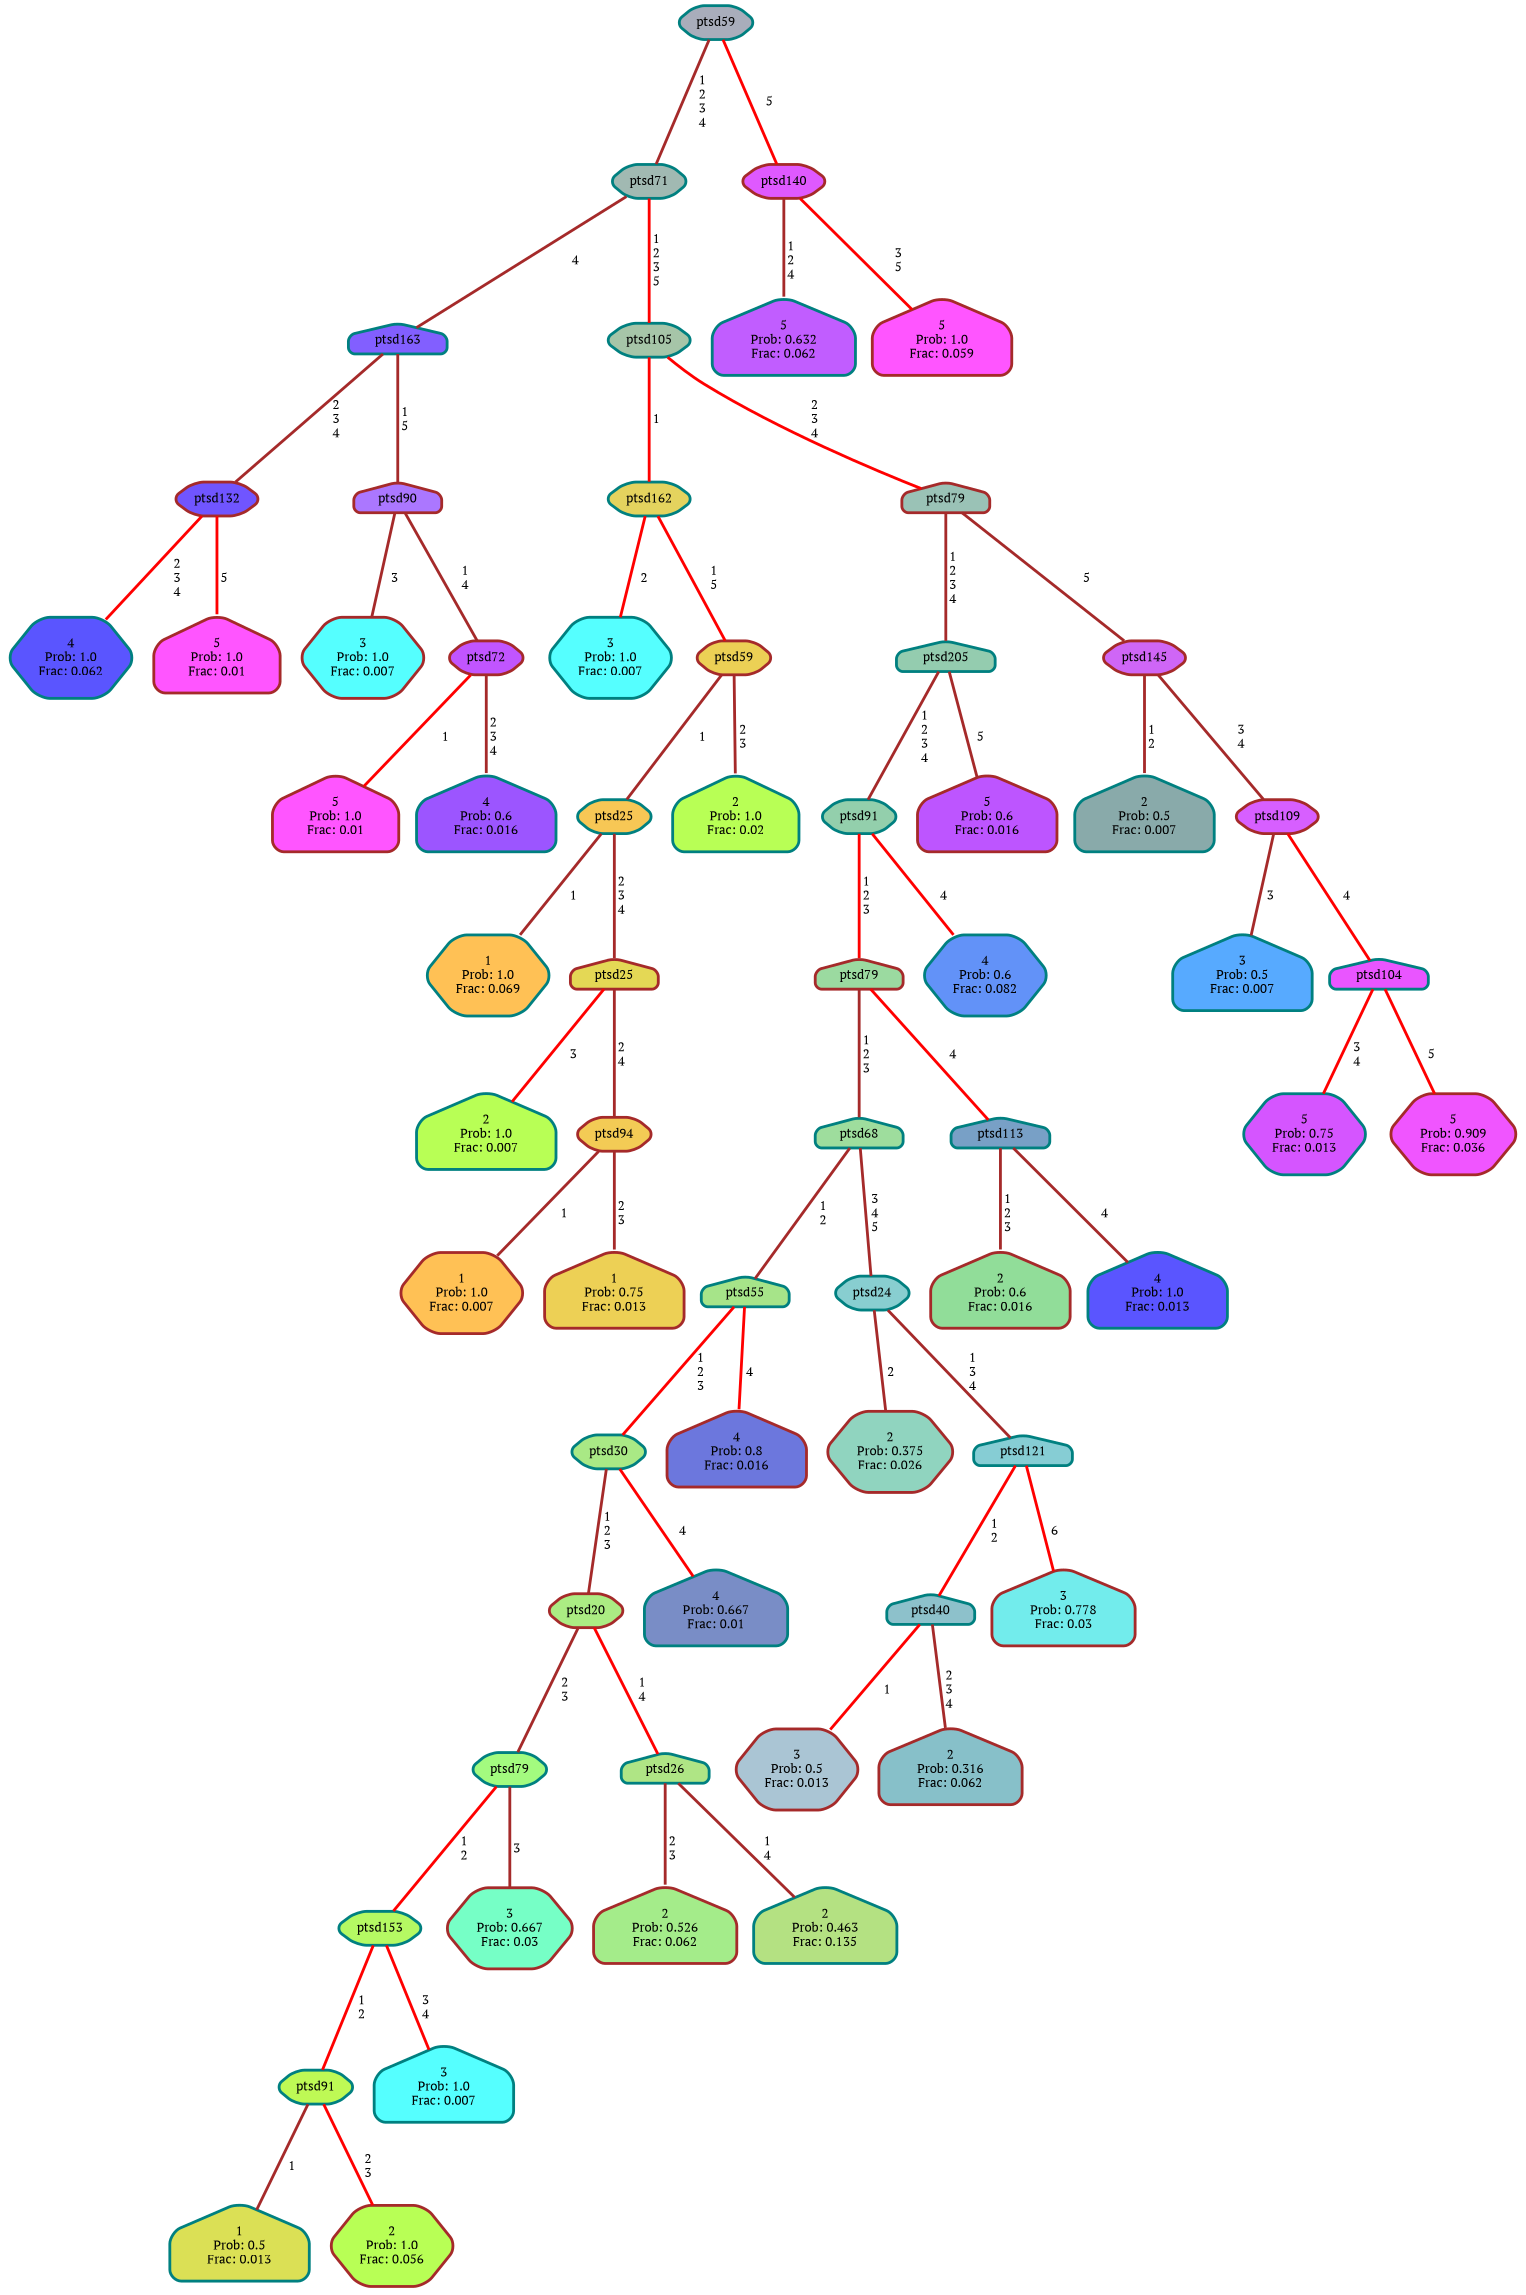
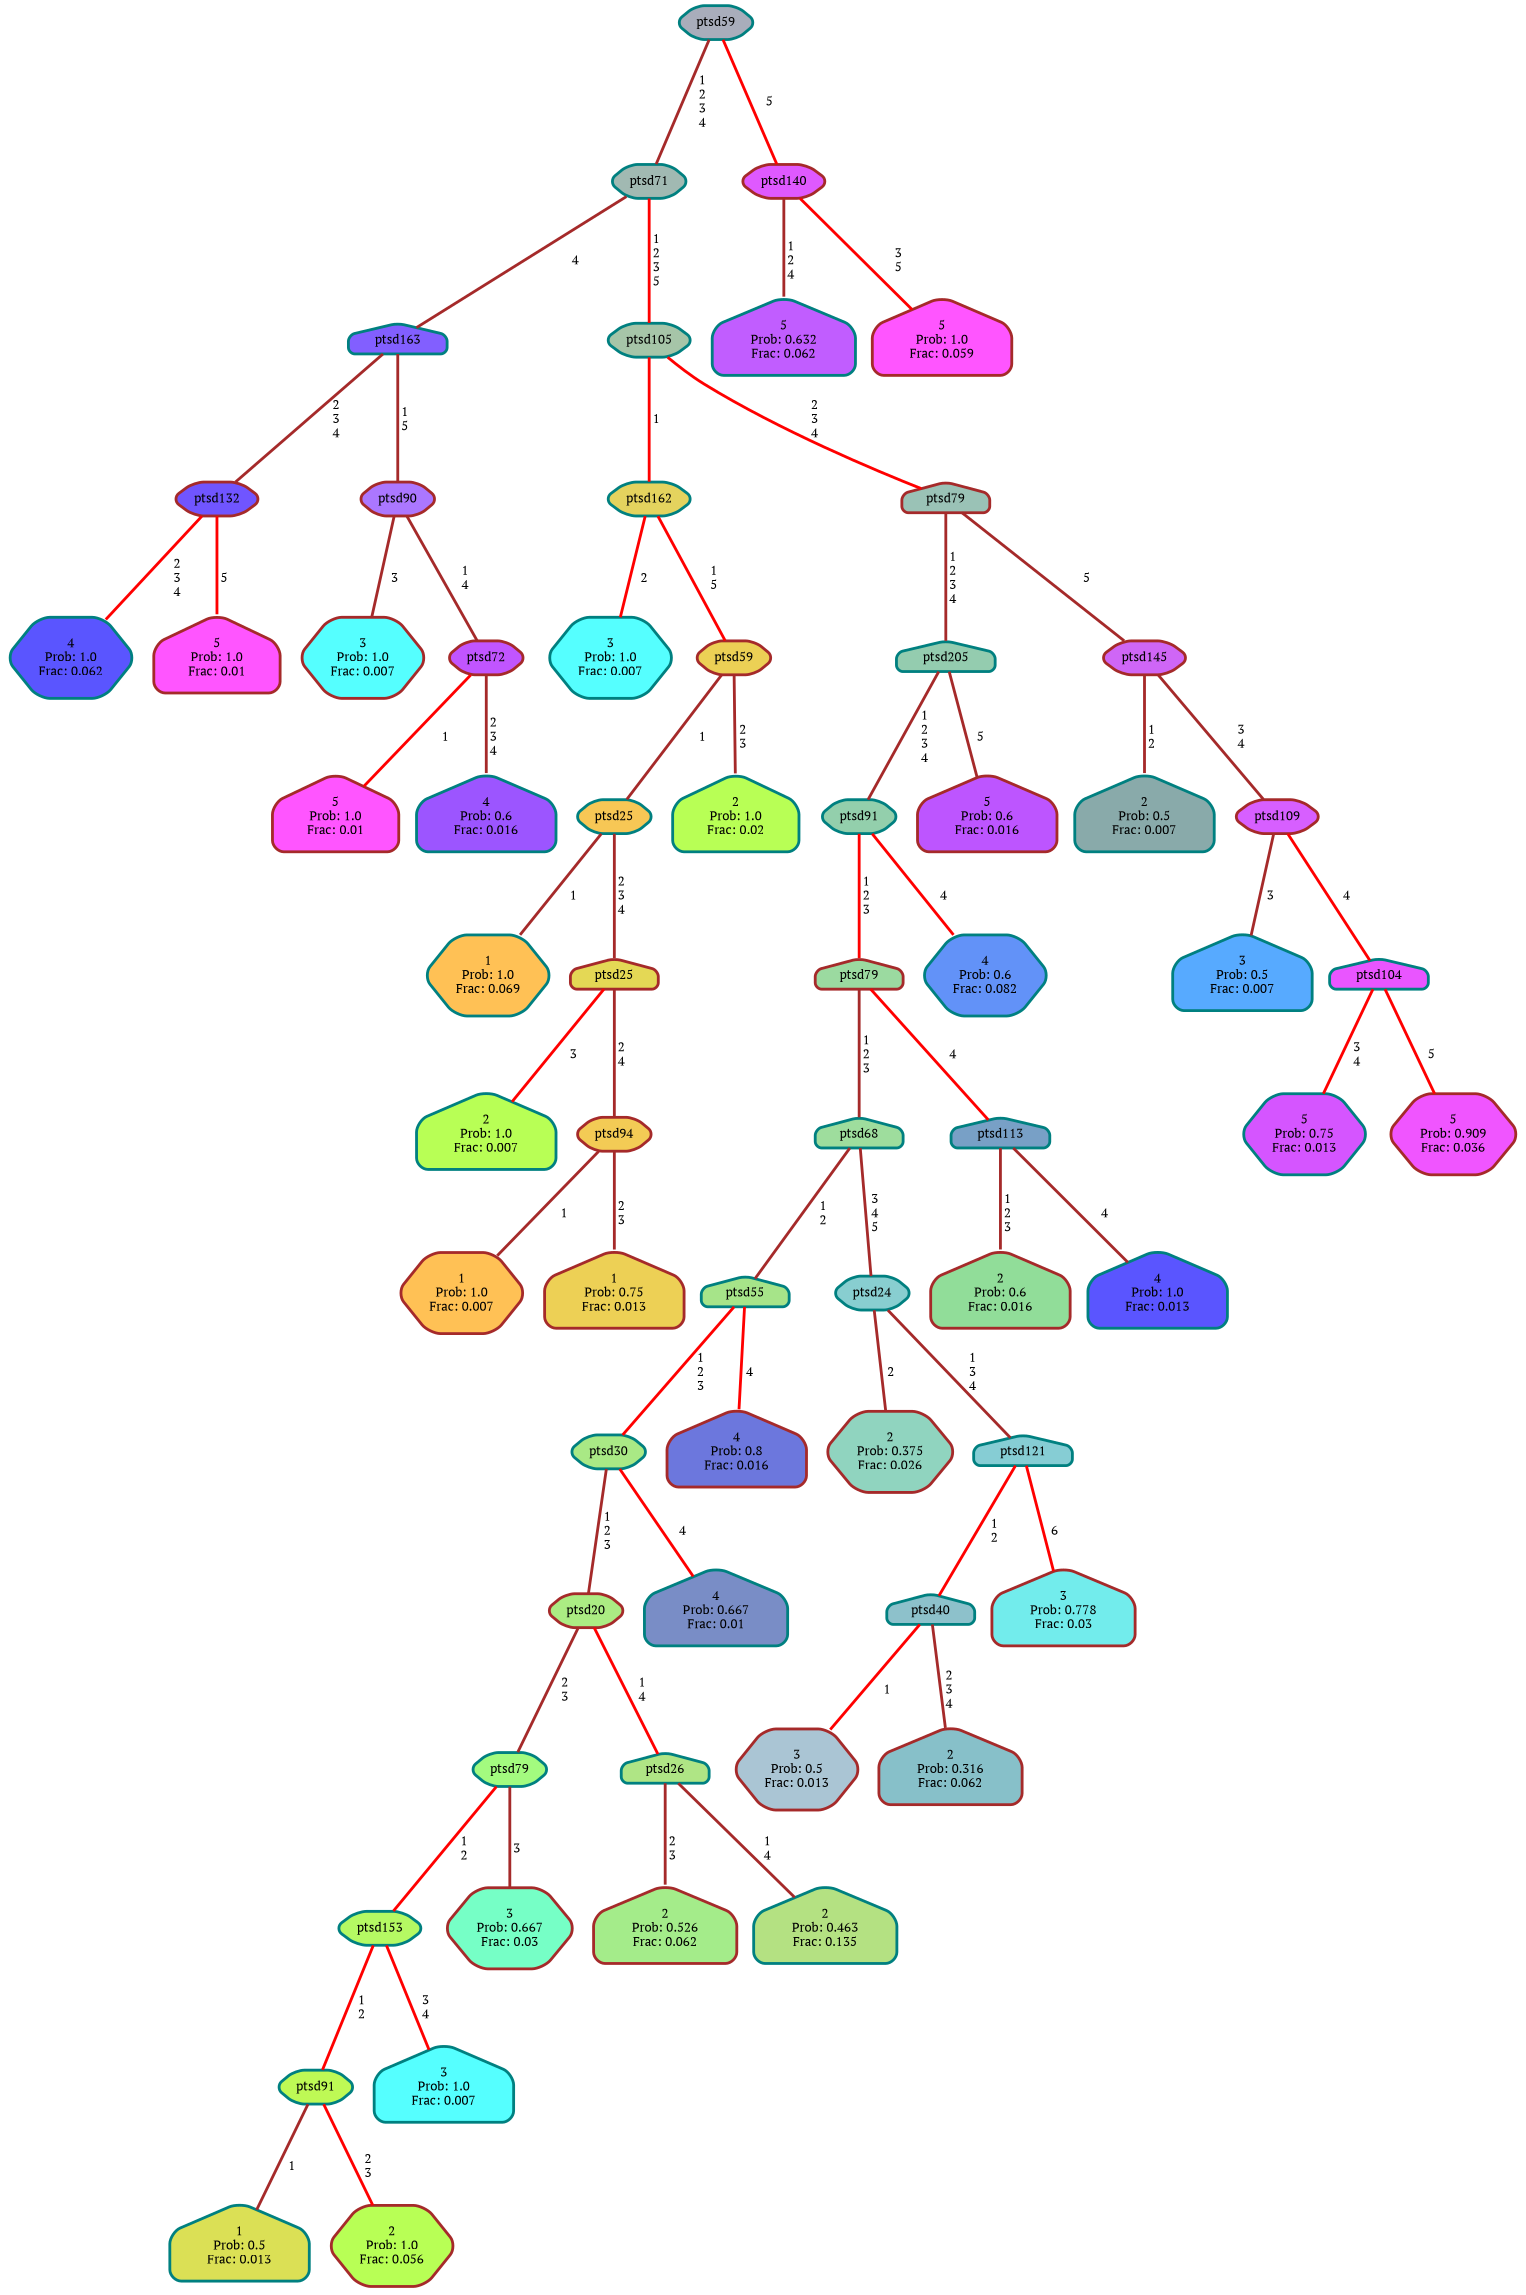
node "ptsd90": shape house -> hexagon
